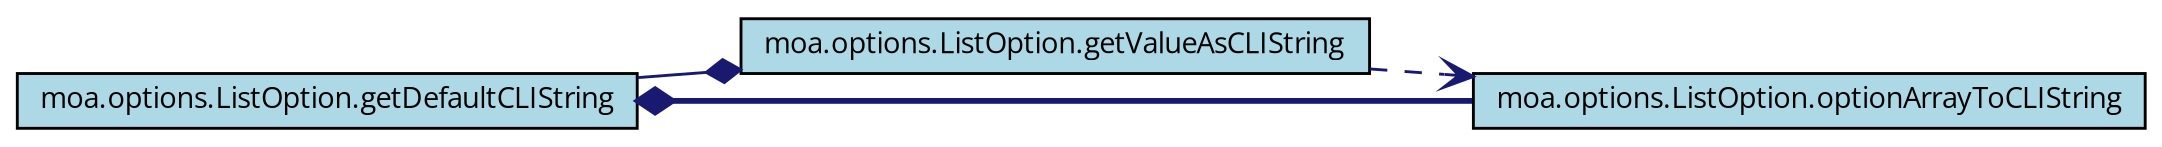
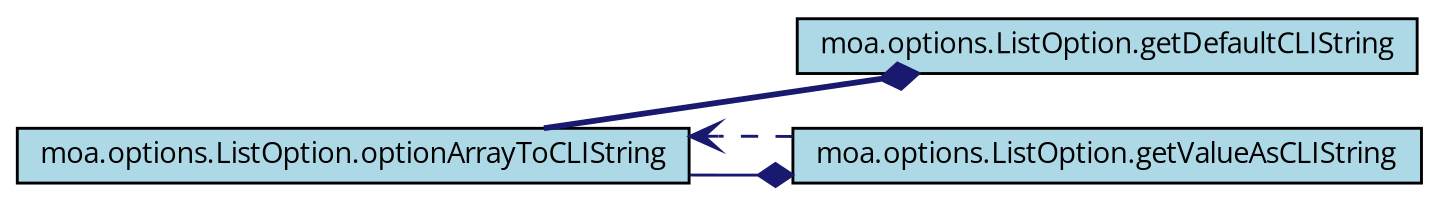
edge "moa.options.ListOption.getDefaultCLIString" -> "moa.options.ListOption.getValueAsCLIString": now "moa.options.ListOption.optionArrayToCLIString" -> "moa.options.ListOption.getValueAsCLIString"
